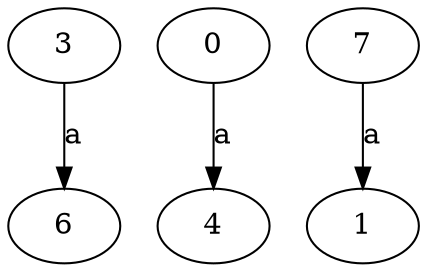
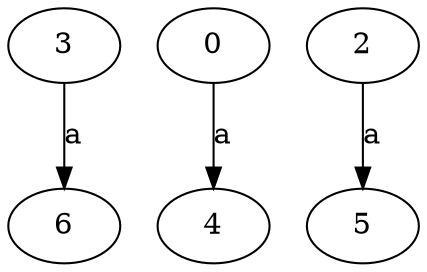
node "7": label "7" -> "2"
node "1": label "1" -> "5"
